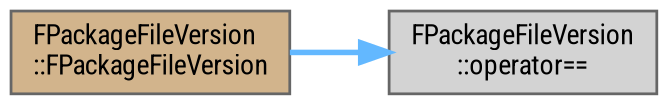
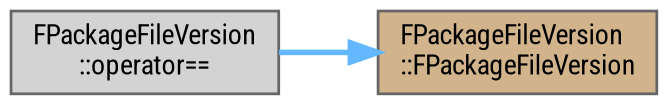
edge "FPackageFileVersion ::FPackageFileVersion" -> "FPackageFileVersion ::operator==": reversed
